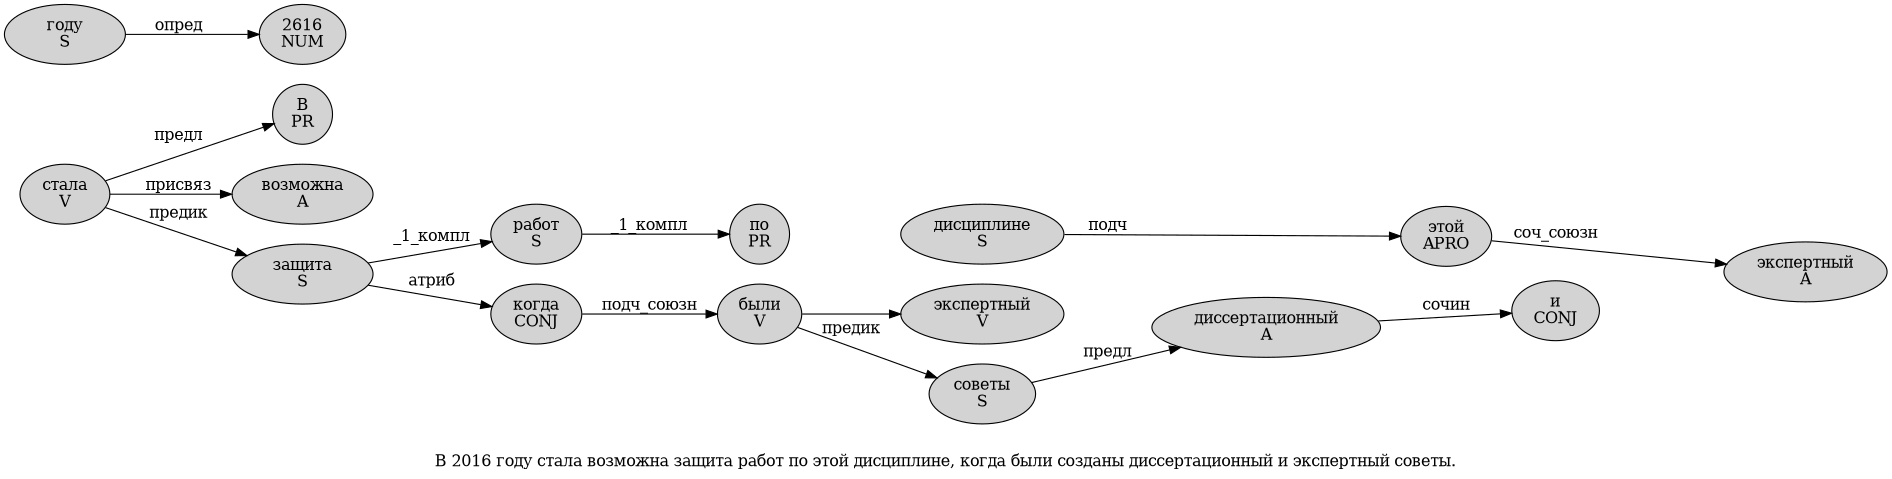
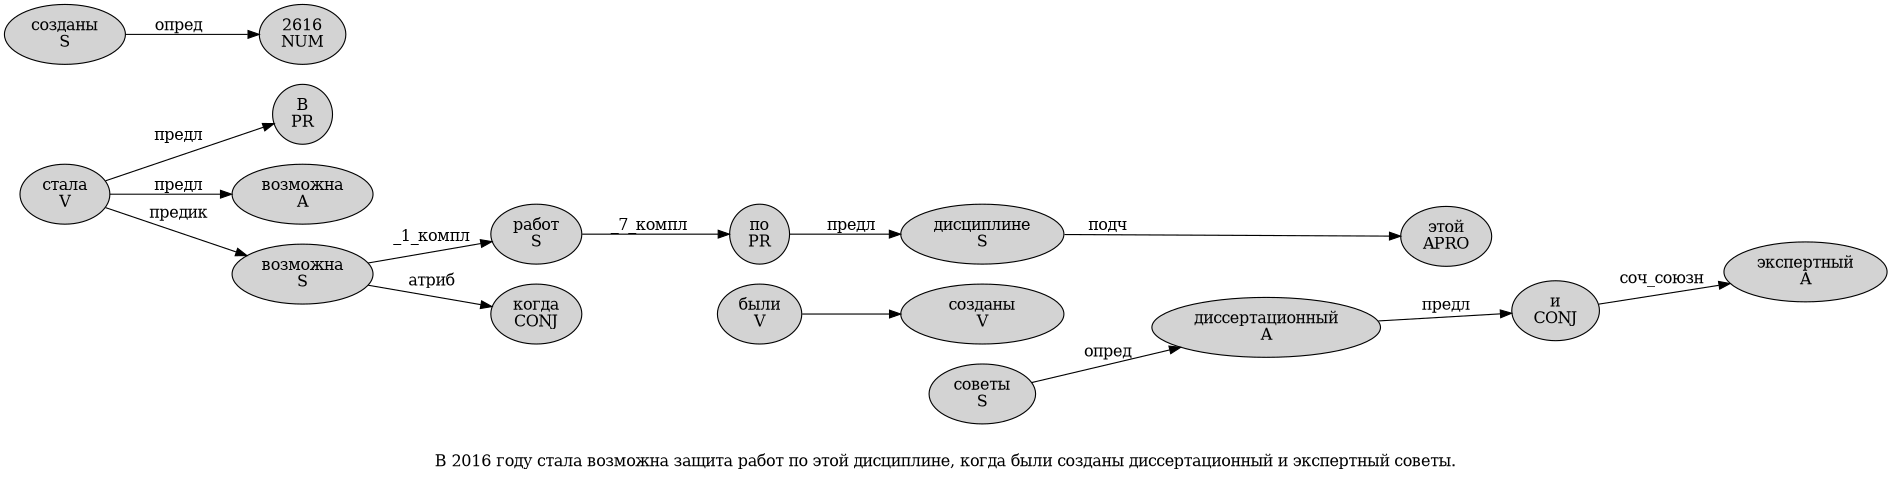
node "году S": label "году S" -> "созданы S"
edge "стала V" -> "возможна A": label "присвяз" -> "предл"
edge "работ S" -> "по PR": label "_1_компл" -> "_7_компл"
edge "по PR" -> "дисциплине S": added, label "предл"
edge "этой APRO" -> "экспертный A": now "и CONJ" -> "экспертный A"
node "защита S": label "защита S" -> "возможна S"
edge "диссертационный A" -> "и CONJ": label "сочин" -> "предл"
edge "когда CONJ" -> "были V": removed, label "подч_союзн"
node "экспертный V": label "экспертный V" -> "созданы V"
edge "были V" -> "советы S": removed, label "предик"
edge "советы S" -> "диссертационный A": label "предл" -> "опред"
